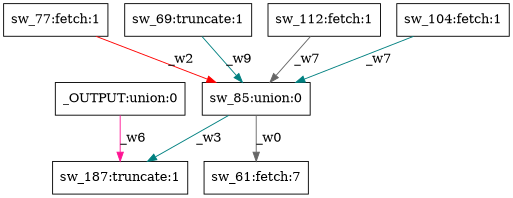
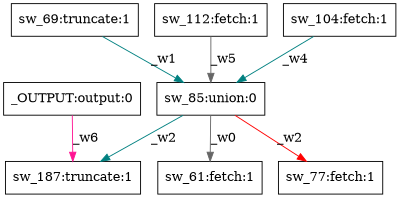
edge "sw_77:fetch:1" -> "sw_85:union:0": reversed
edge "sw_69:truncate:1" -> "sw_85:union:0": label "_w9" -> "_w1"
edge "sw_112:fetch:1" -> "sw_85:union:0": label "_w7" -> "_w5"
edge "sw_104:fetch:1" -> "sw_85:union:0": label "_w7" -> "_w4"
node "_OUTPUT:union:0": label "_OUTPUT:union:0" -> "_OUTPUT:output:0"
edge "sw_85:union:0" -> "sw_187:truncate:1": label "_w3" -> "_w2"
node "sw_61:fetch:7": label "sw_61:fetch:7" -> "sw_61:fetch:1"
